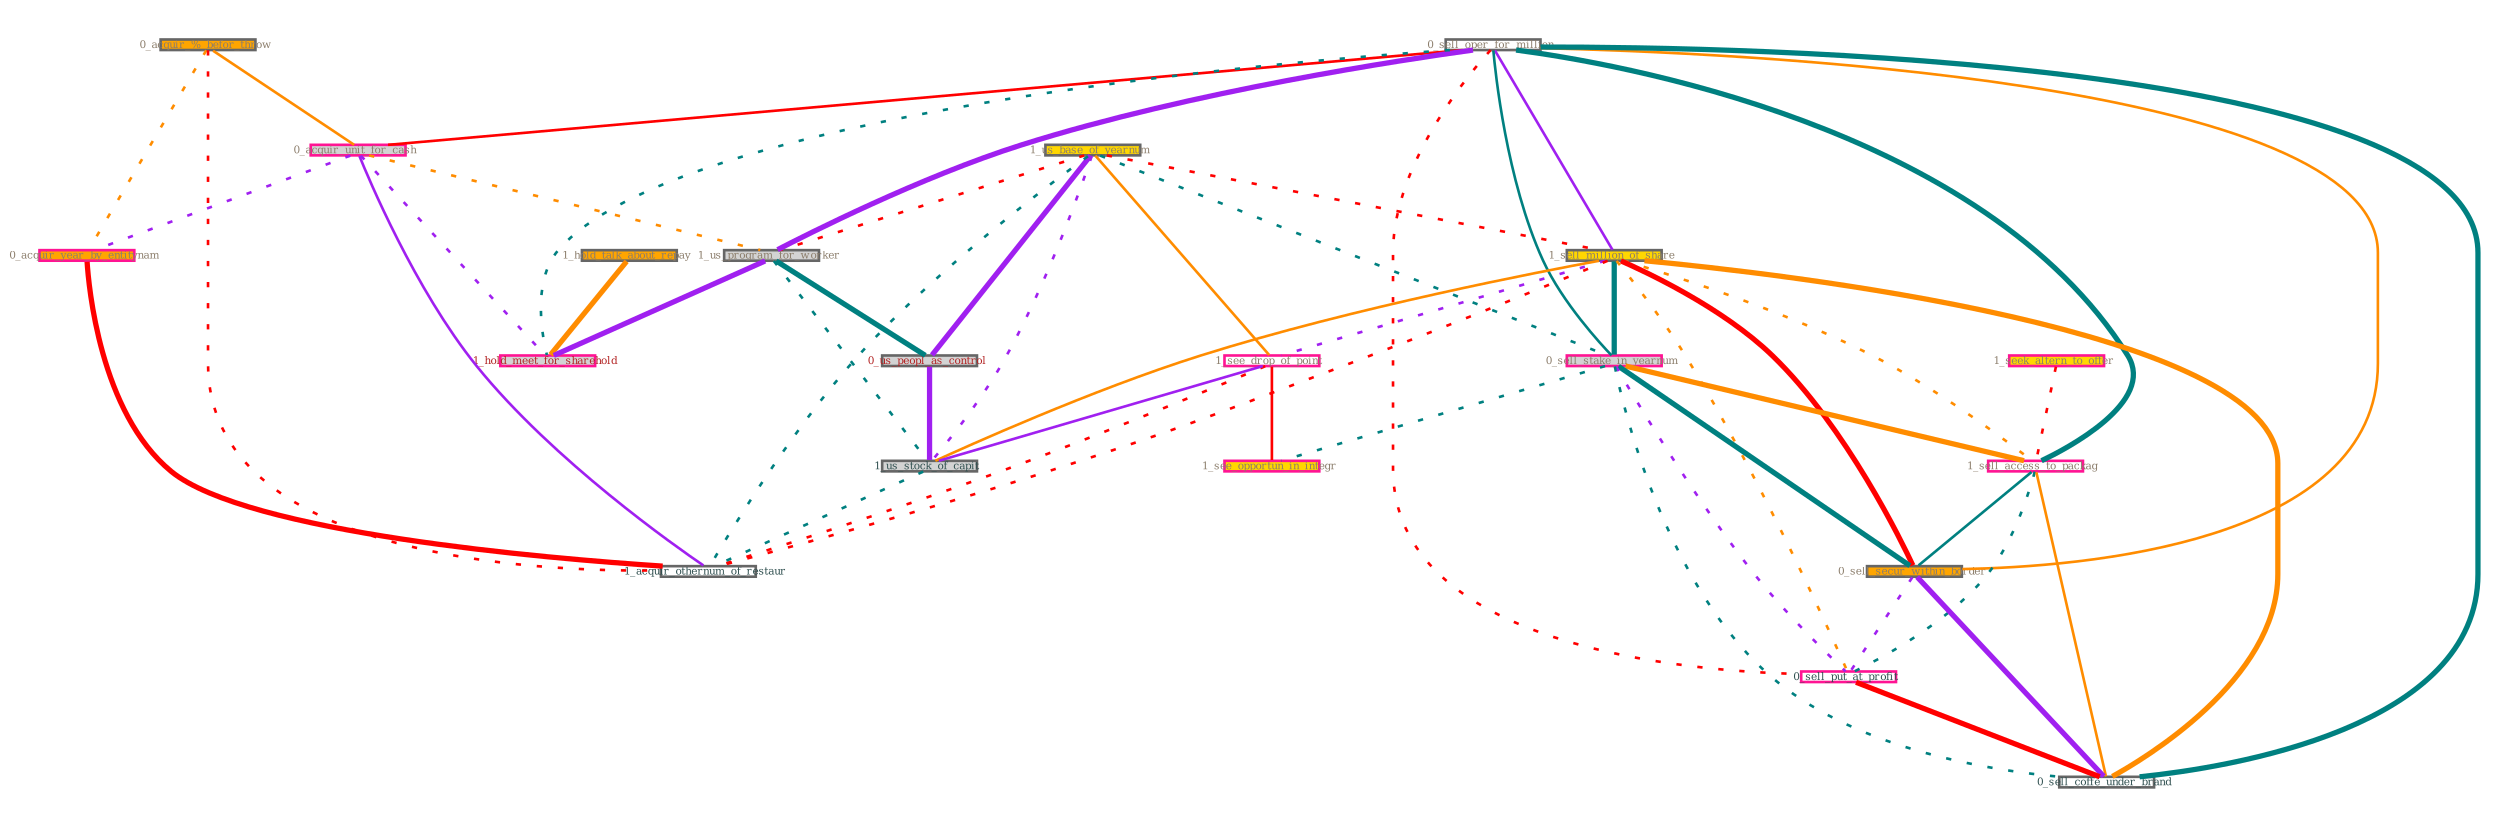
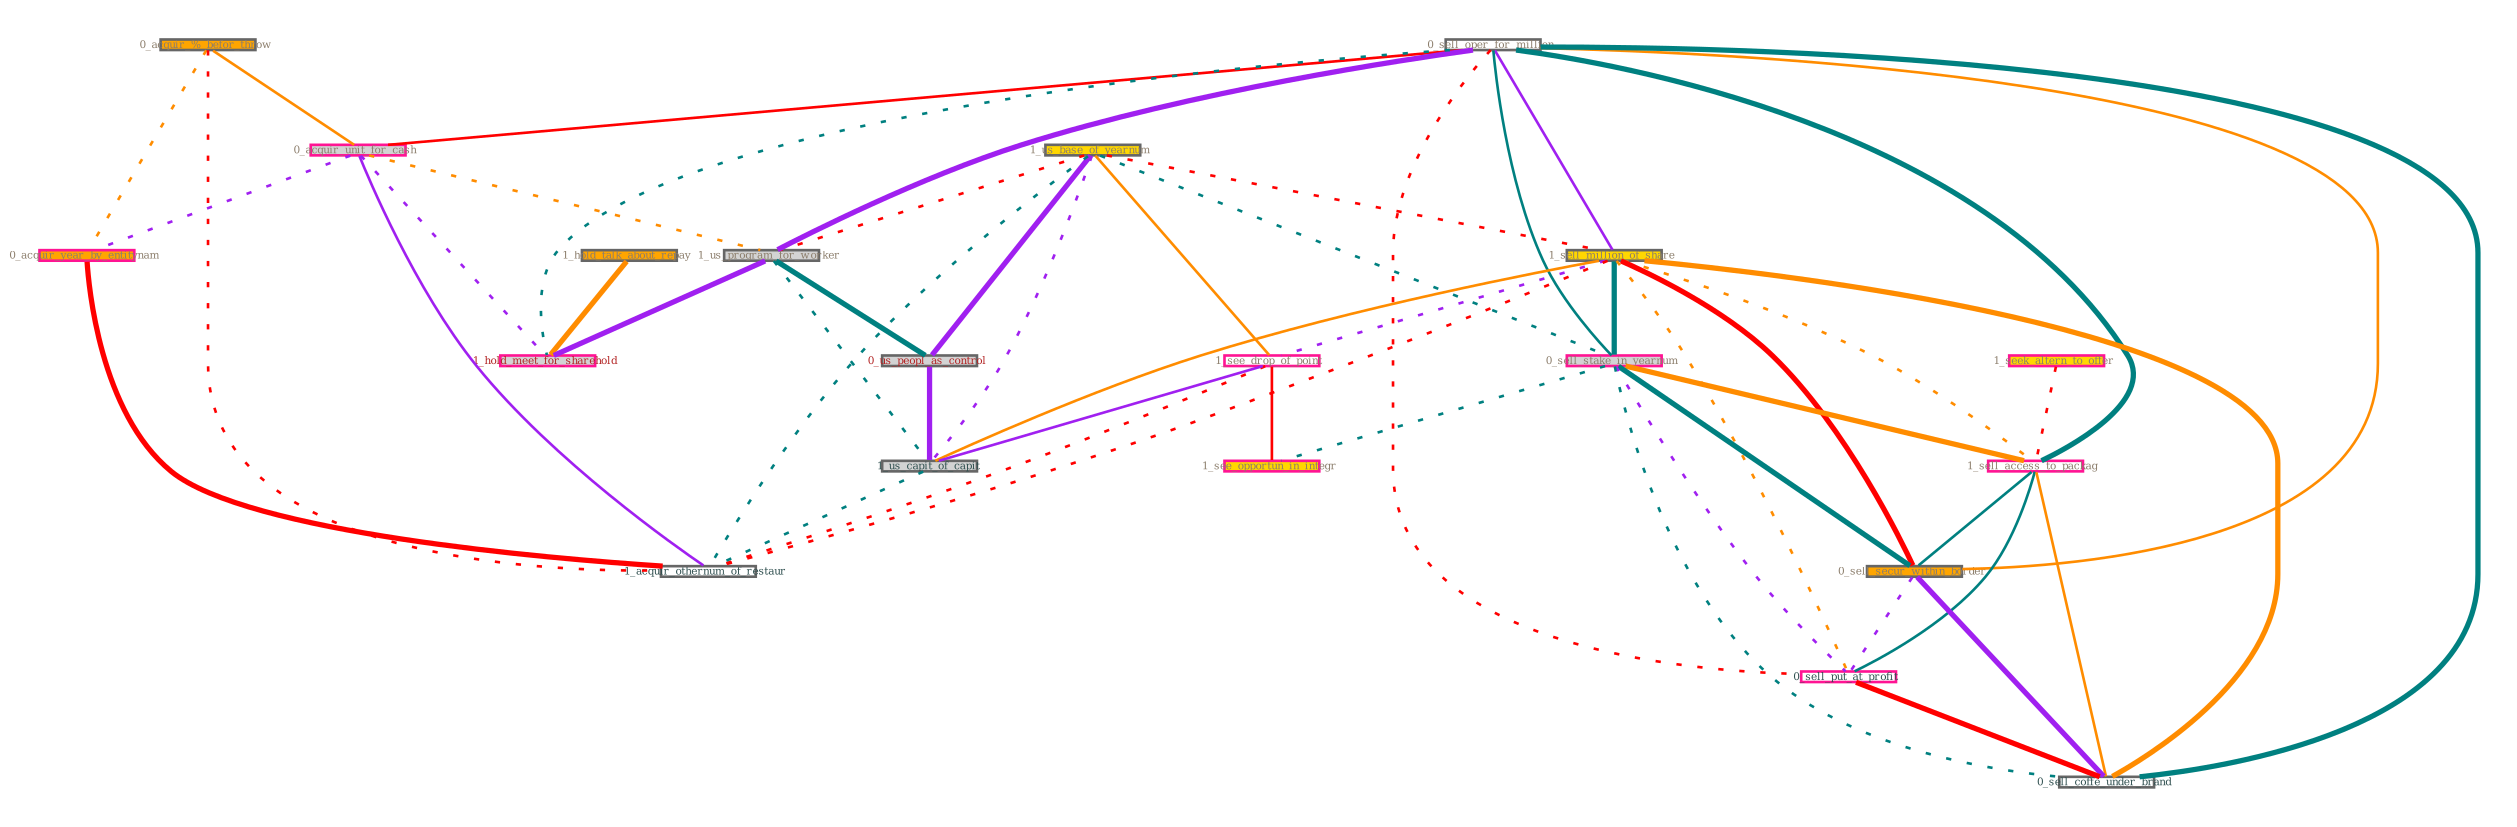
node "1_us_stock_of_capit": label "1_us_stock_of_capit" -> "1_us_capit_of_capit"
edge "1_sell_access_to_packag" -- "0_sell_put_at_profit": style dotted -> solid
